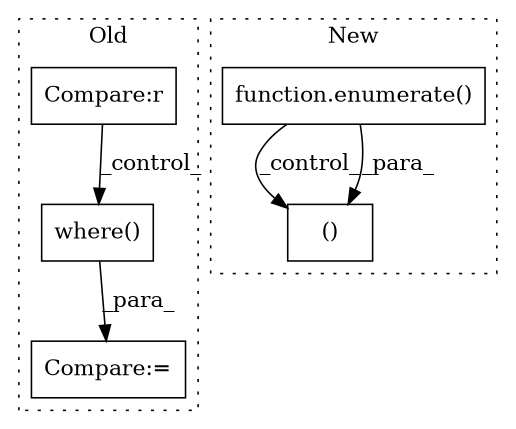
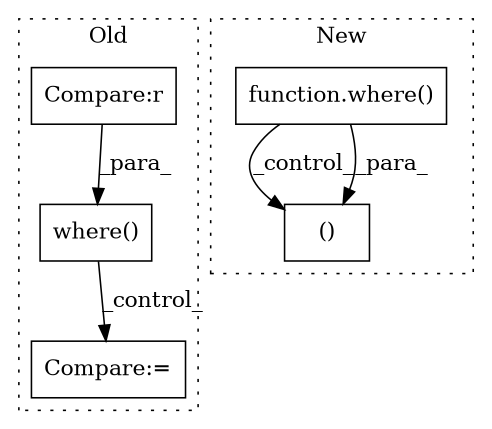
node "function.enumerate()": label "function.enumerate()" -> "function.where()"
edge "Compare:r" -> "where()": label "_control_" -> "_para_"
edge "where()" -> "Compare:=": label "_para_" -> "_control_"
